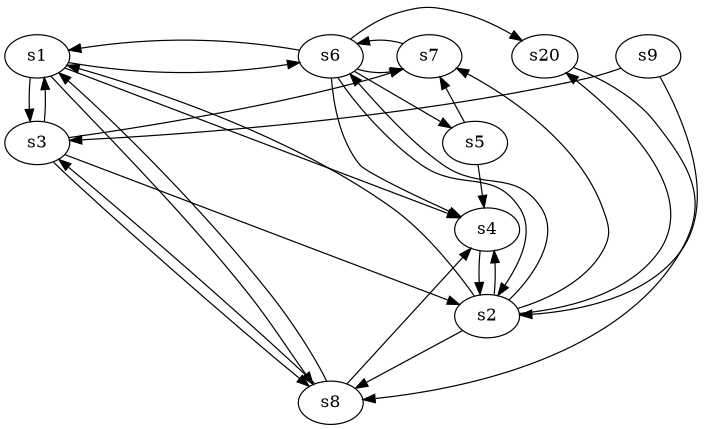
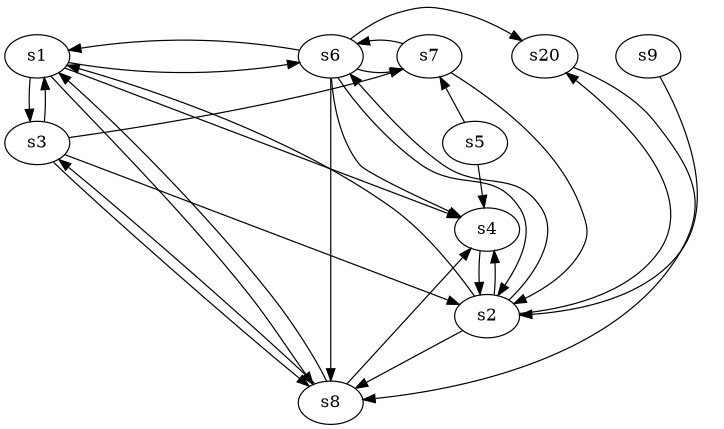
edge "s6" -> "s5": now "s6" -> "s8"
edge "s9" -> "s3": removed
edge "s2" -> "s7": reversed
